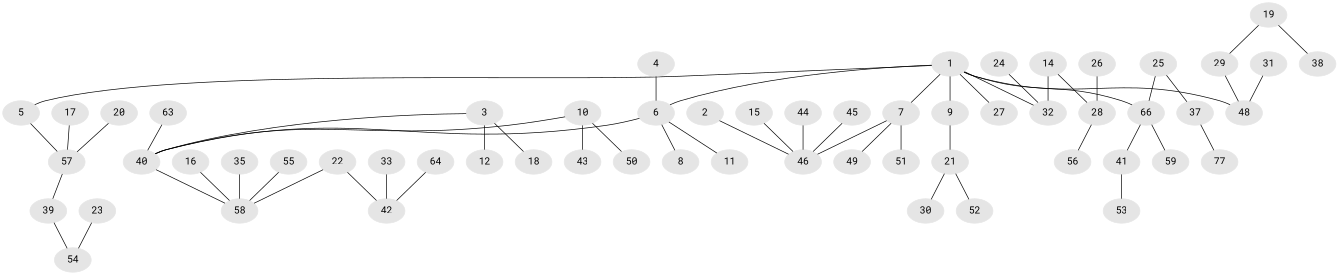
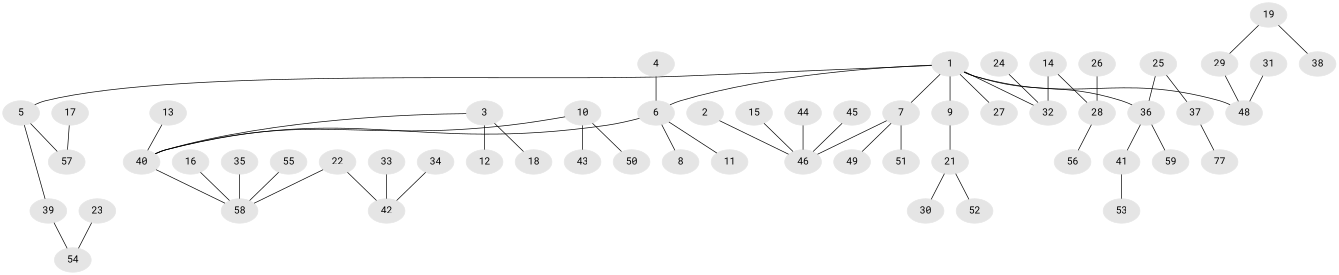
node "20": removed
node "63": label "63" -> "13"
node "66": label "66" -> "36"
node "64": label "64" -> "34"
edge "57" -- "39": now "5" -- "39"
